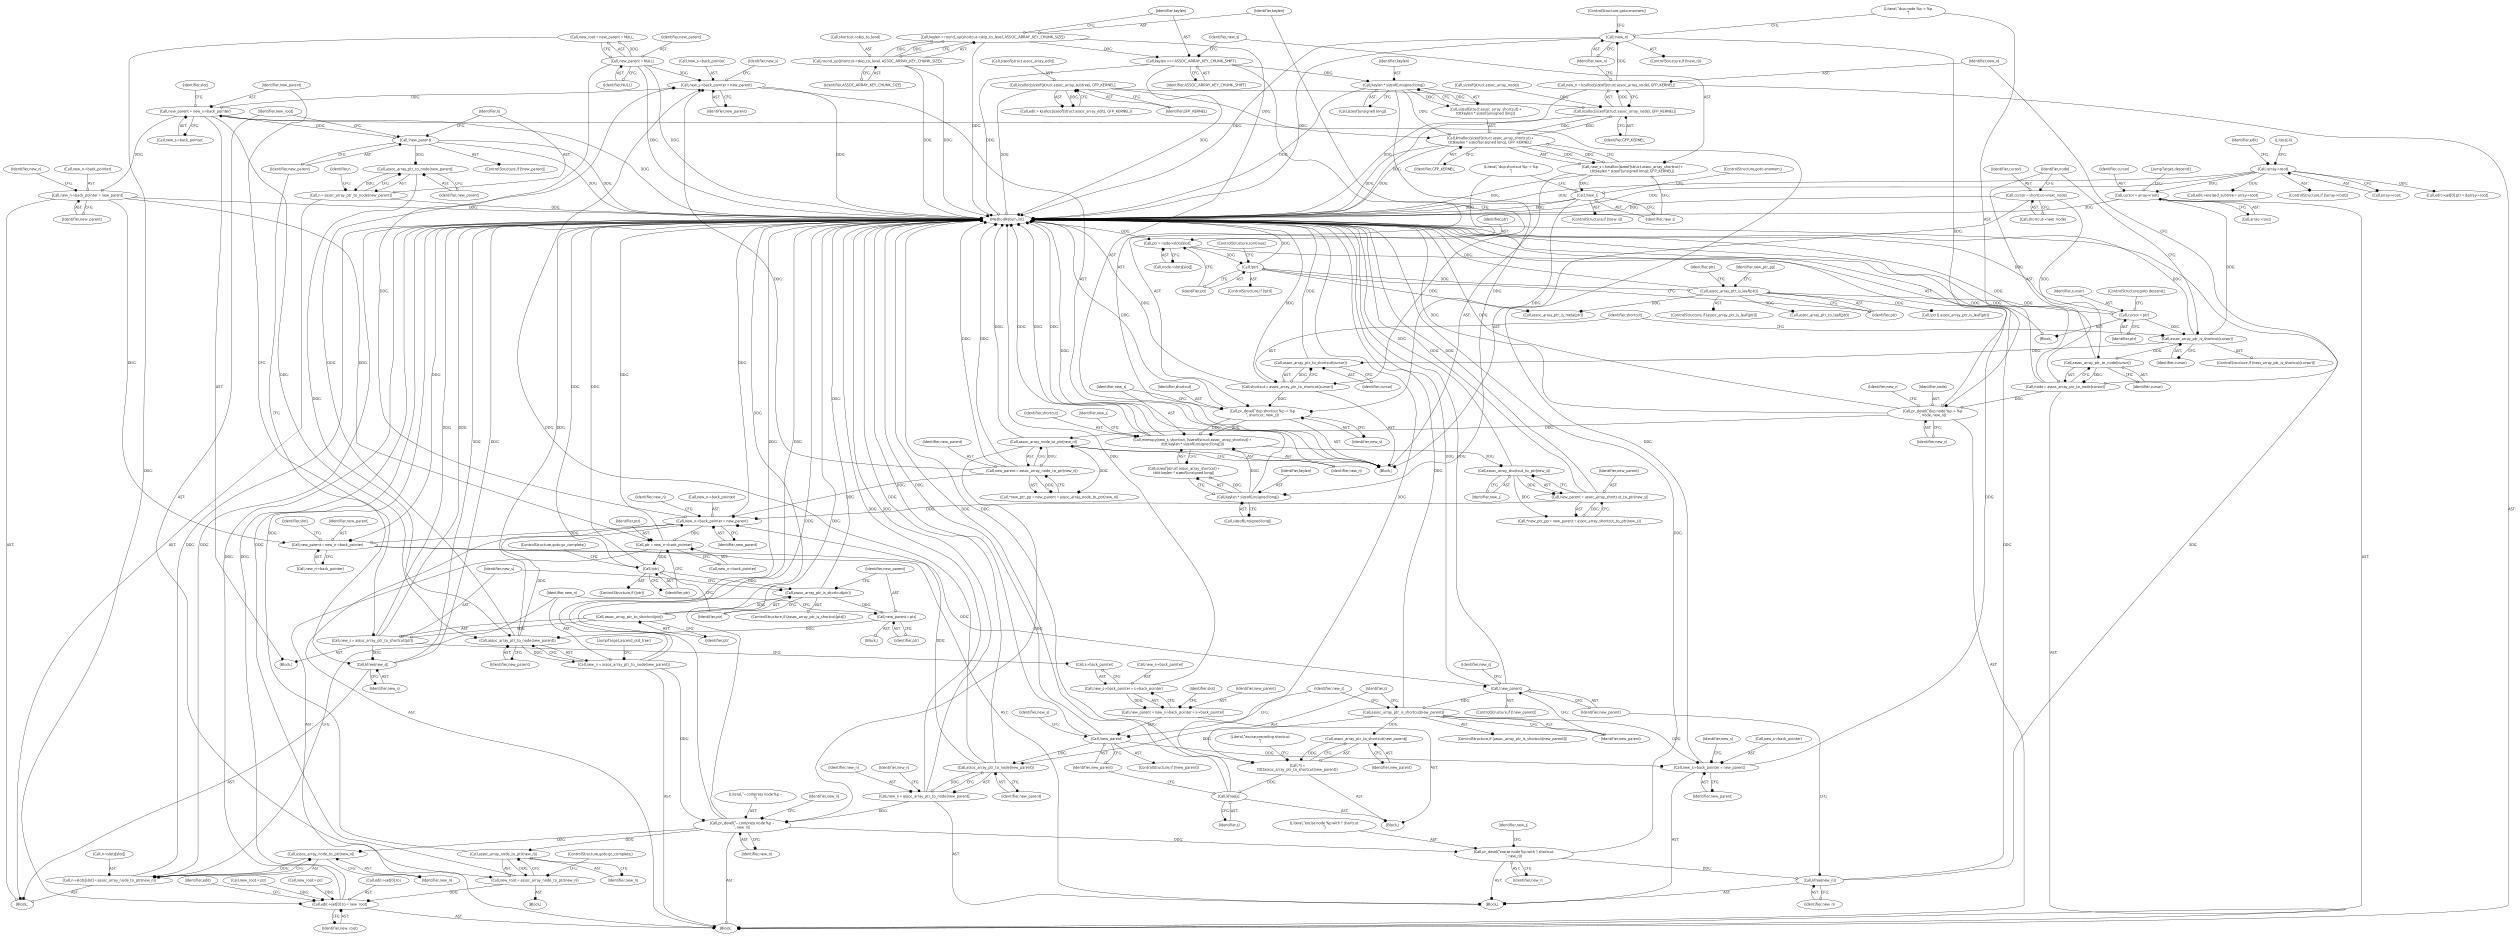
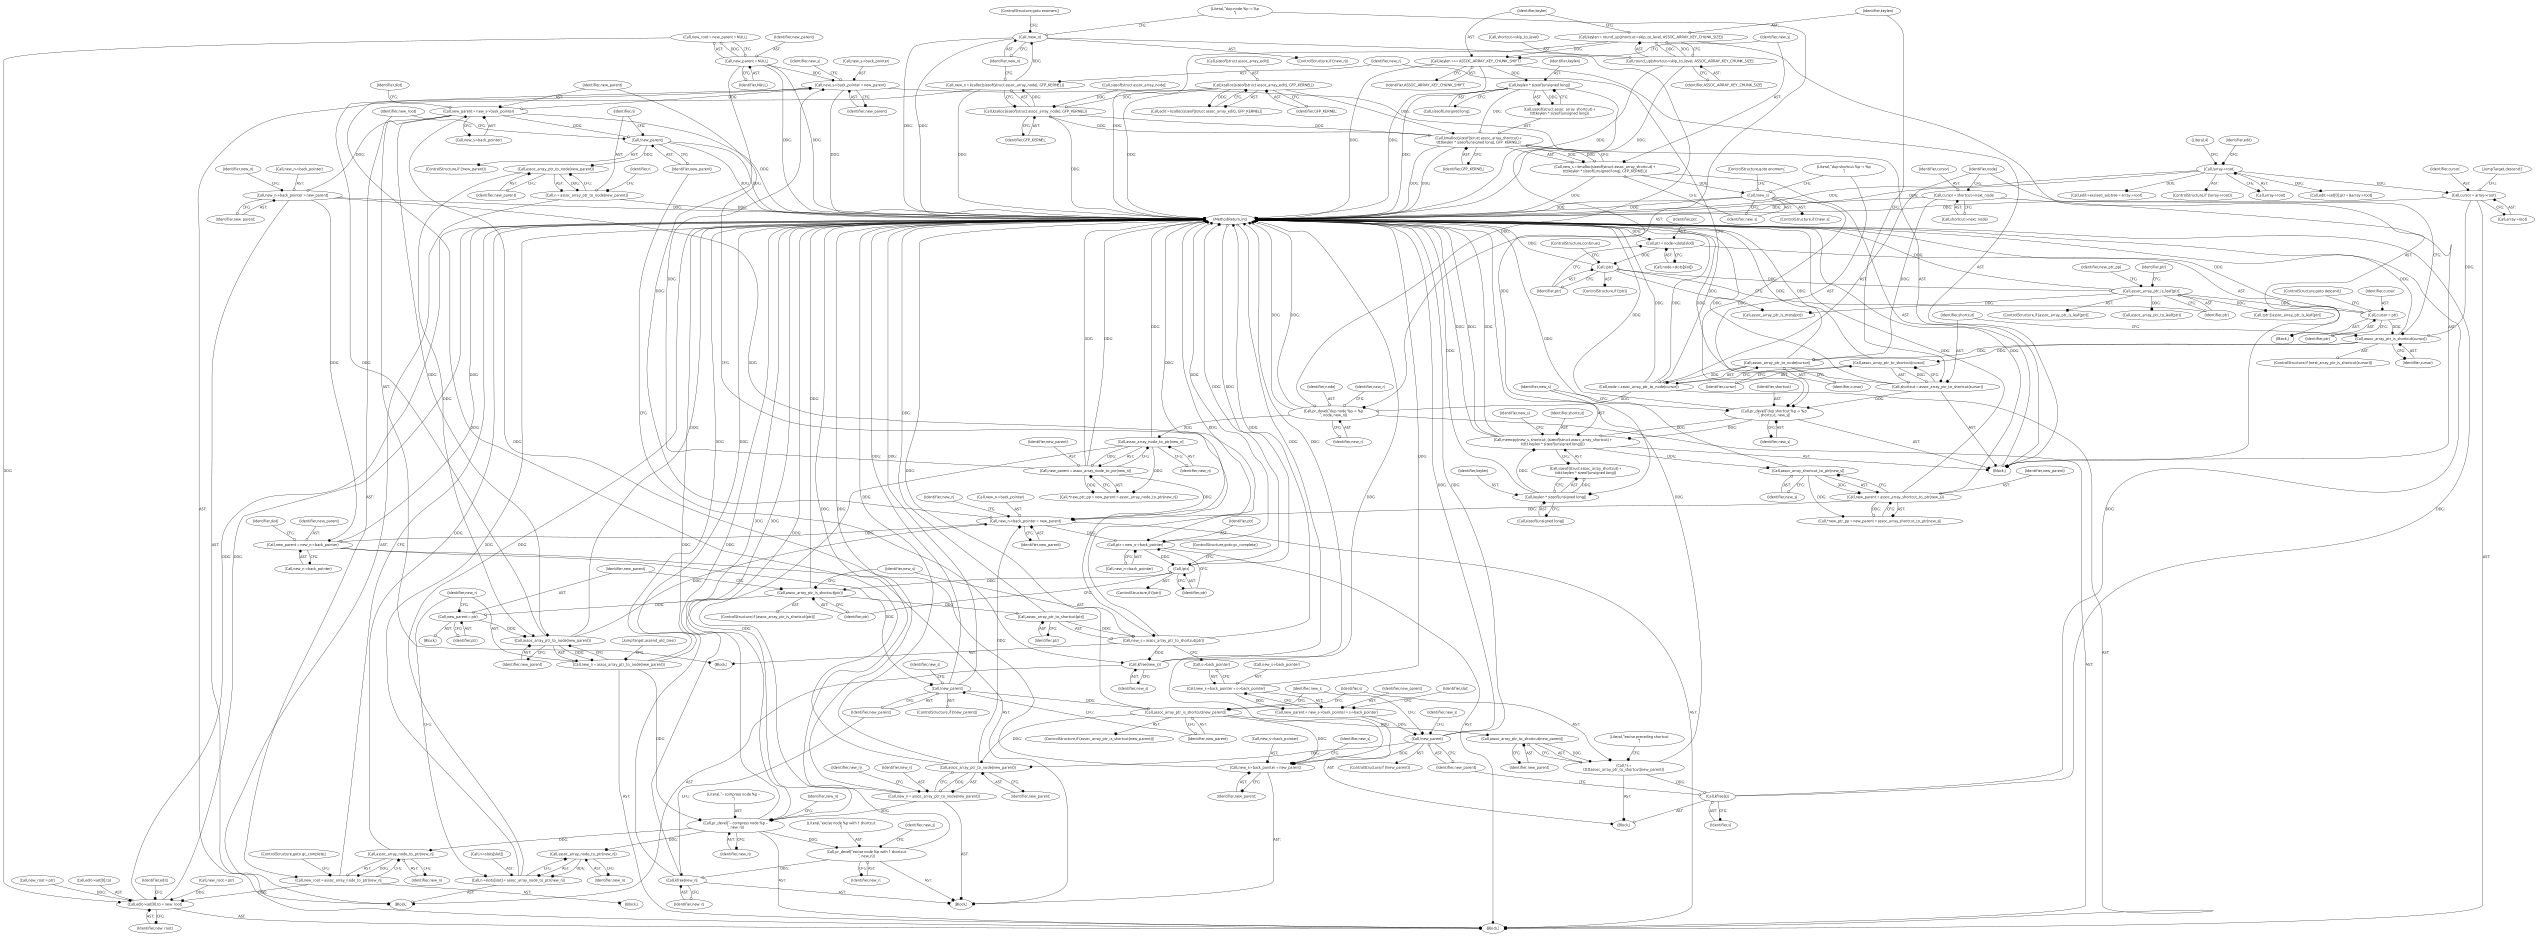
node "(Call,kzalloc(sizeof(struct assoc_array_subtree), GFP_KERNEL))": label "(Call,kzalloc(sizeof(struct assoc_array_subtree), GFP_KERNEL))" -> "(Call,kzalloc(sizeof(struct assoc_array_edit), GFP_KERNEL))"
edge "(MethodReturn,int)" -> "(Call,new_parent = new_n->back_pointer)": reversed
edge "(Call,cursor = shortcut->next_node)" -> "(Call,assoc_array_ptr_to_node(cursor))": arrowhead dot -> odot
edge "(Call,new_root = assoc_array_node_to_ptr(new_n))" -> "(MethodReturn,int)": label "DDG: " -> "CFG: "
